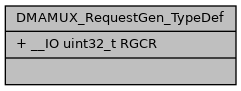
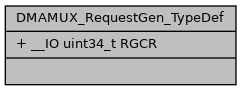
node "DMAMUX_RequestGen_TypeDef": text "+ __IO uint32_t RGCR" -> "+ __IO uint34_t RGCR"
